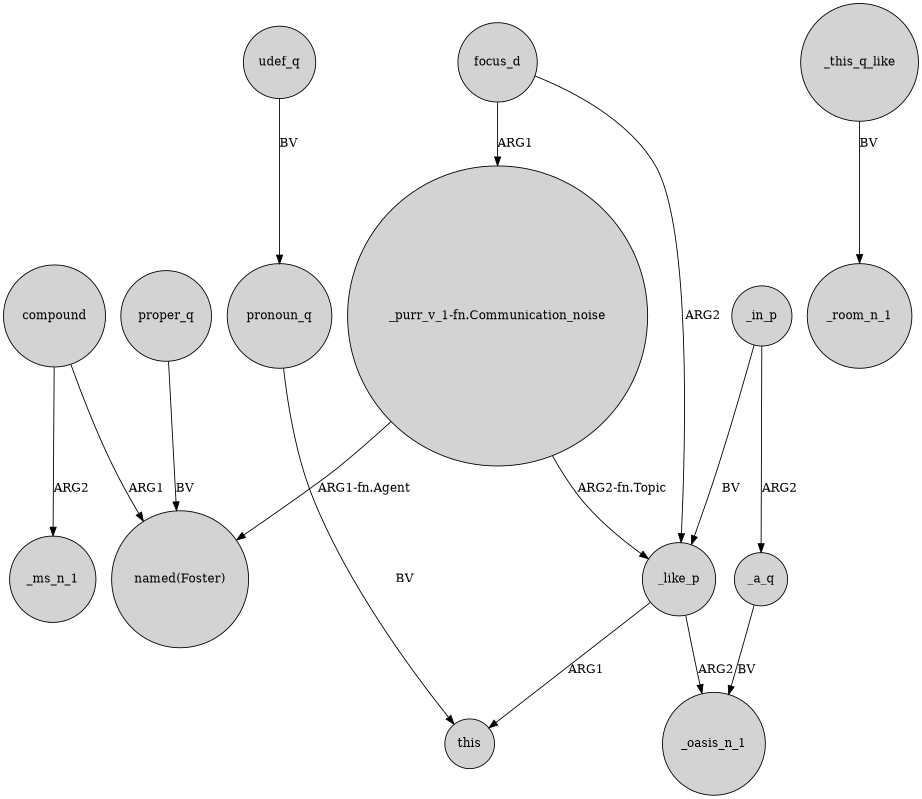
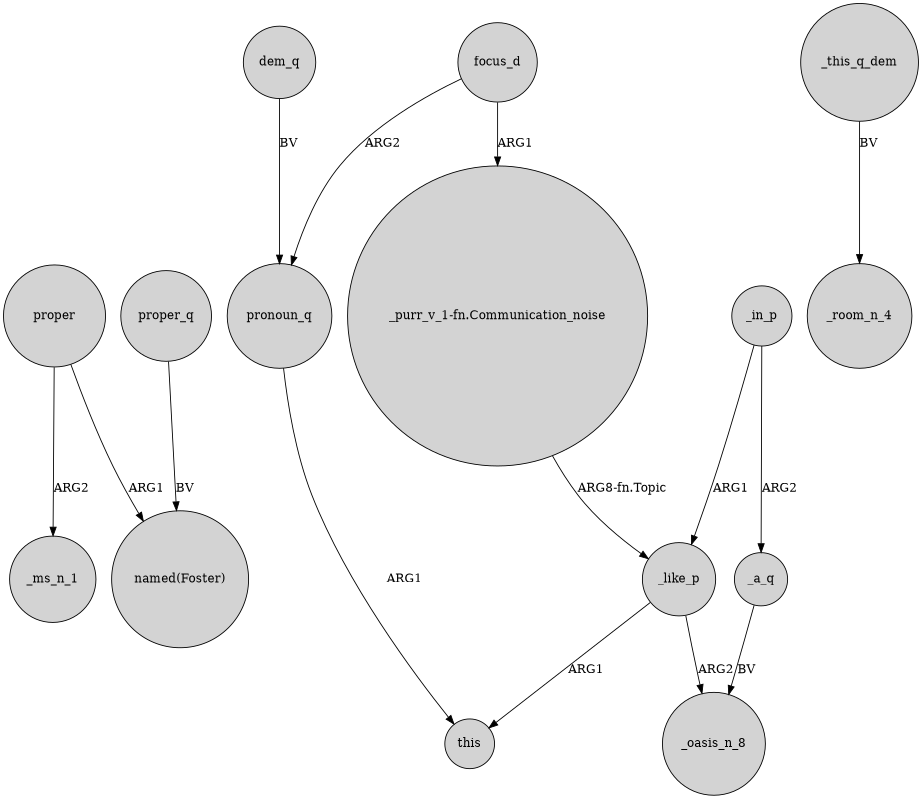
node "udef_q": label "udef_q" -> "dem_q"
node "_this_q_like": label "_this_q_like" -> "_this_q_dem"
edge "focus_d" -> "_like_p": now "focus_d" -> "pronoun_q"
node "compound": label "compound" -> "proper"
node "_room_n_1": label "_room_n_1" -> "_room_n_4"
edge "_purr_v_1-fn.Communication_noise" -> "named(Foster)": removed, label "ARG1-fn.Agent"
edge "_purr_v_1-fn.Communication_noise" -> "_like_p": label "ARG2-fn.Topic" -> "ARG8-fn.Topic"
edge "_in_p" -> "_like_p": label "BV" -> "ARG1"
edge "pronoun_q" -> "this": label "BV" -> "ARG1"
node "_oasis_n_1": label "_oasis_n_1" -> "_oasis_n_8"
